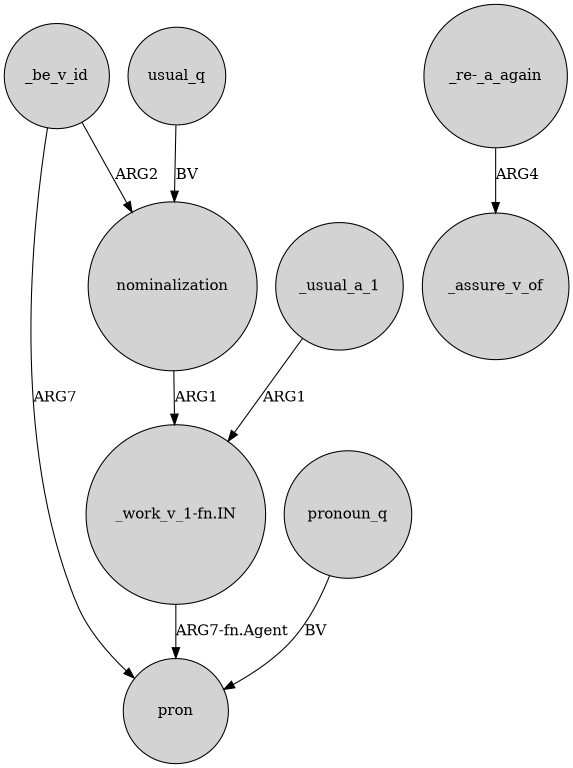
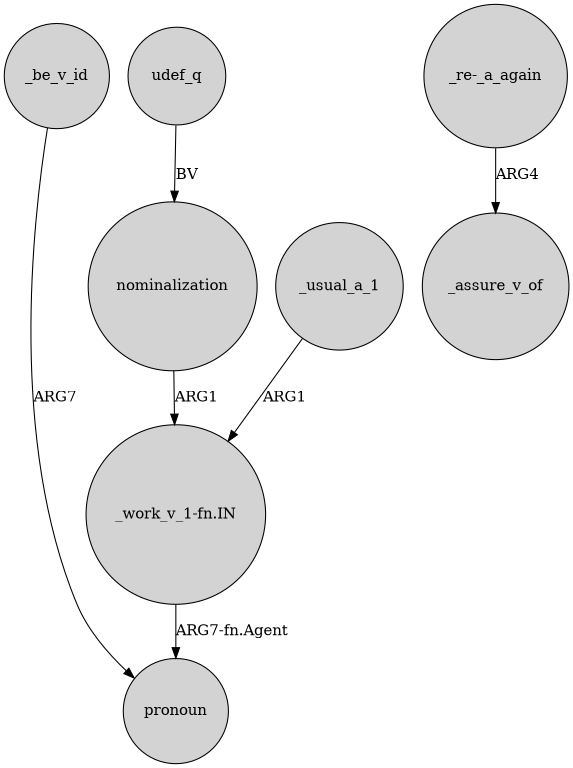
node "usual_q": label "usual_q" -> "udef_q"
edge "_be_v_id" -> "nominalization": removed, label "ARG2"
node "pronoun_q": removed
node "pron": label "pron" -> "pronoun"
